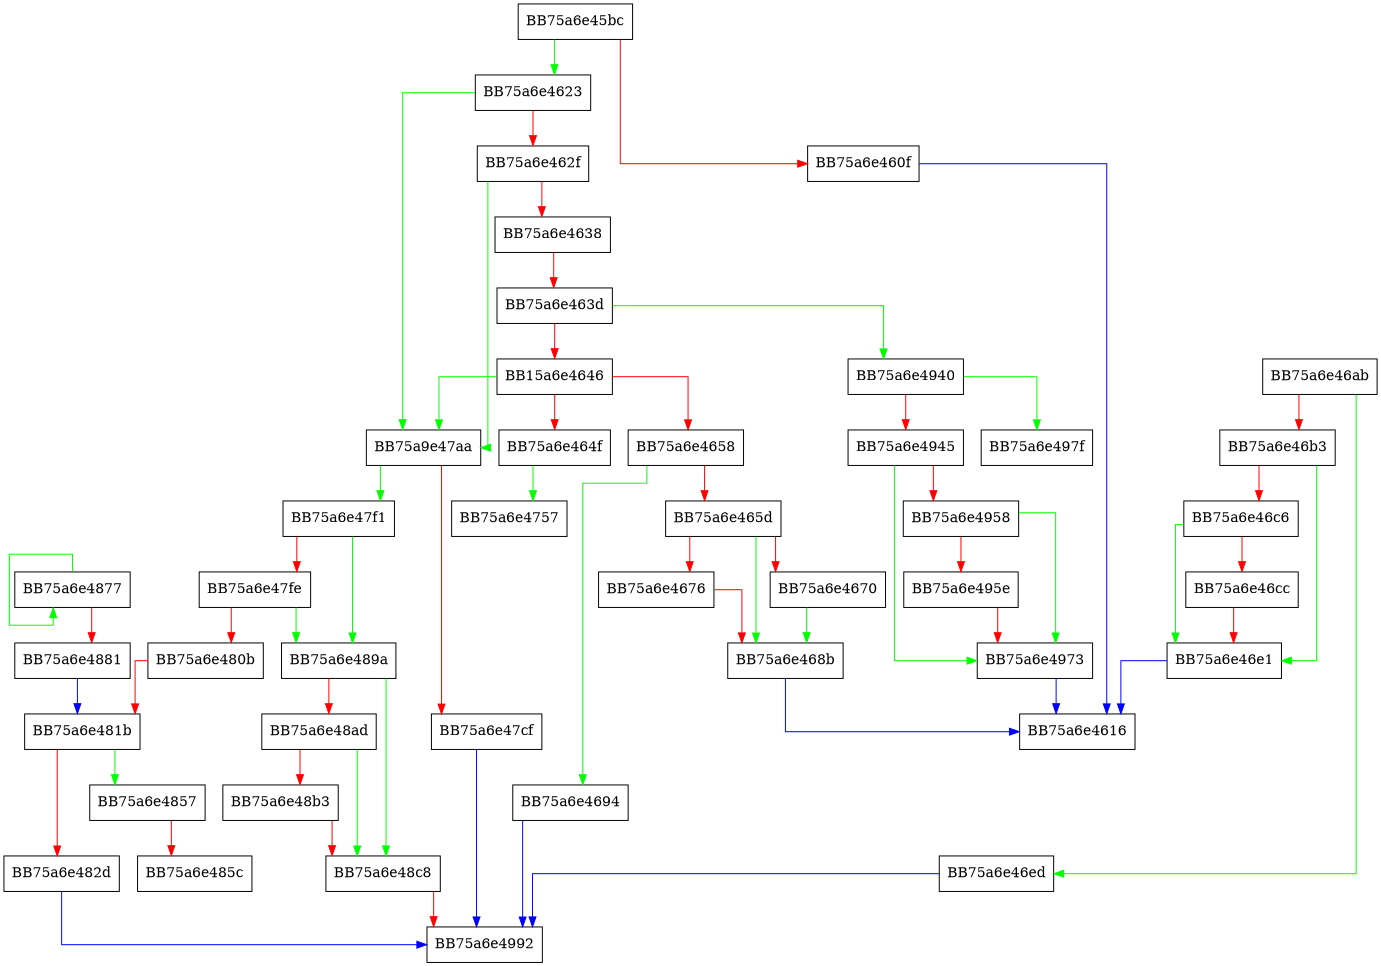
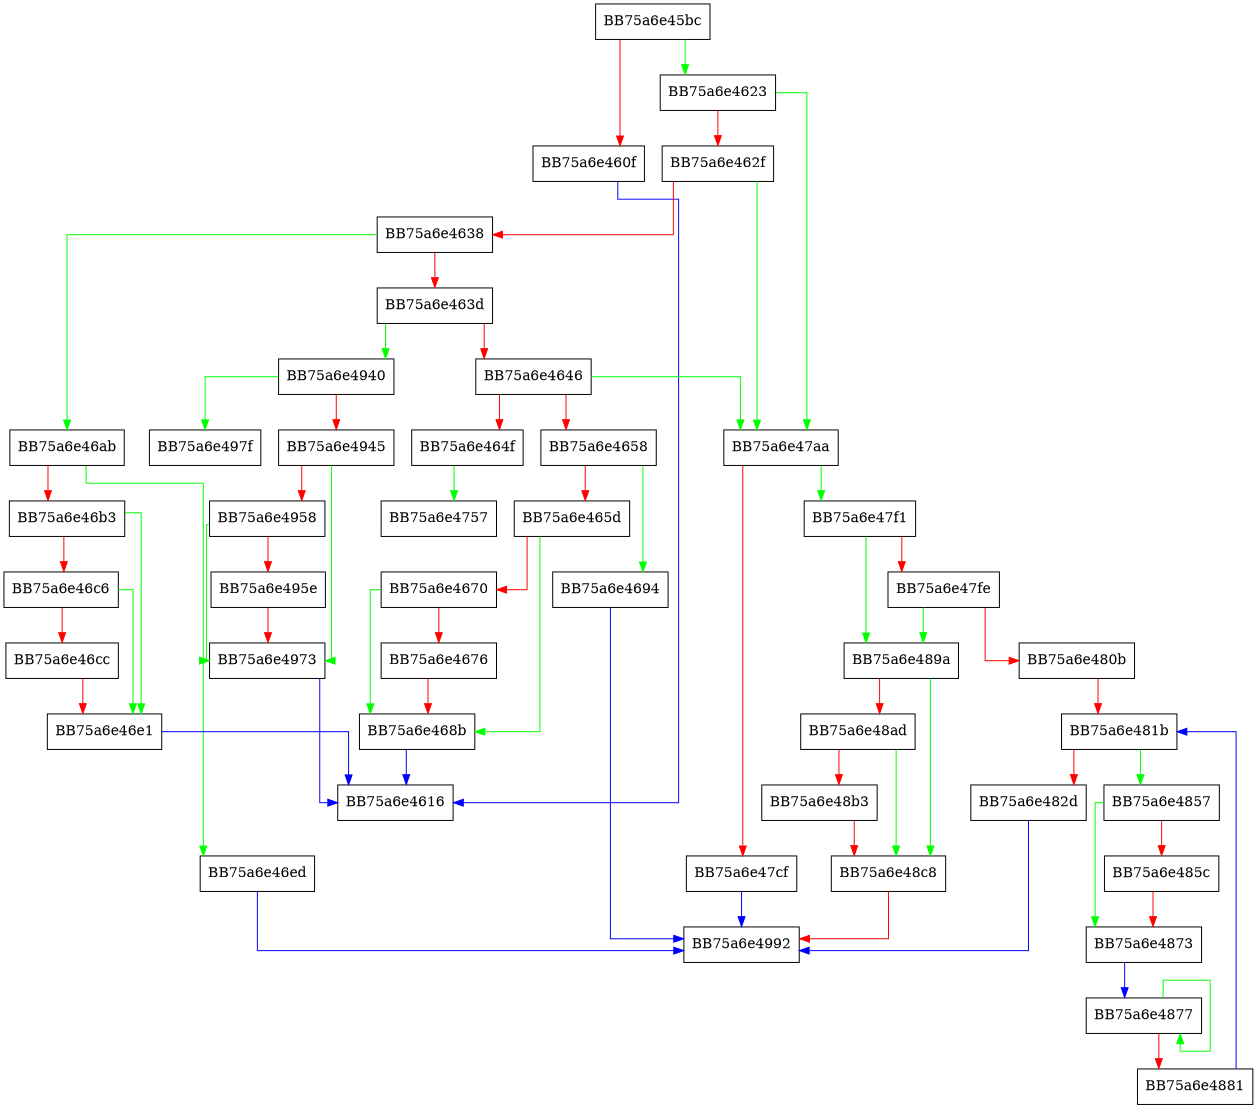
edge "BB75a6e4638" -> "BB75a6e46ab": added
node "BB15a6e4646": label "BB15a6e4646" -> "BB75a6e4646"
node "BB75a9e47aa": label "BB75a9e47aa" -> "BB75a6e47aa"
edge "BB75a6e465d" -> "BB75a6e4676": now "BB75a6e4670" -> "BB75a6e4676"
node "BB75a6e4873": added
